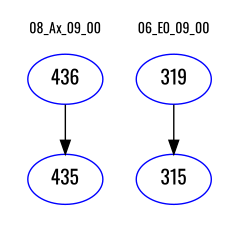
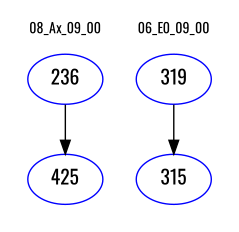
node "436": label "436" -> "236"
node "435": label "435" -> "425"
